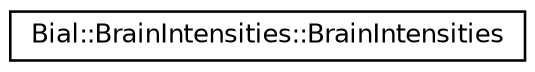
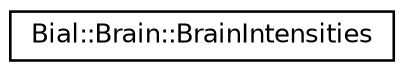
node "Bial::BrainIntensities::BrainIntensities": label "Bial::BrainIntensities::BrainIntensities" -> "Bial::Brain::BrainIntensities"
